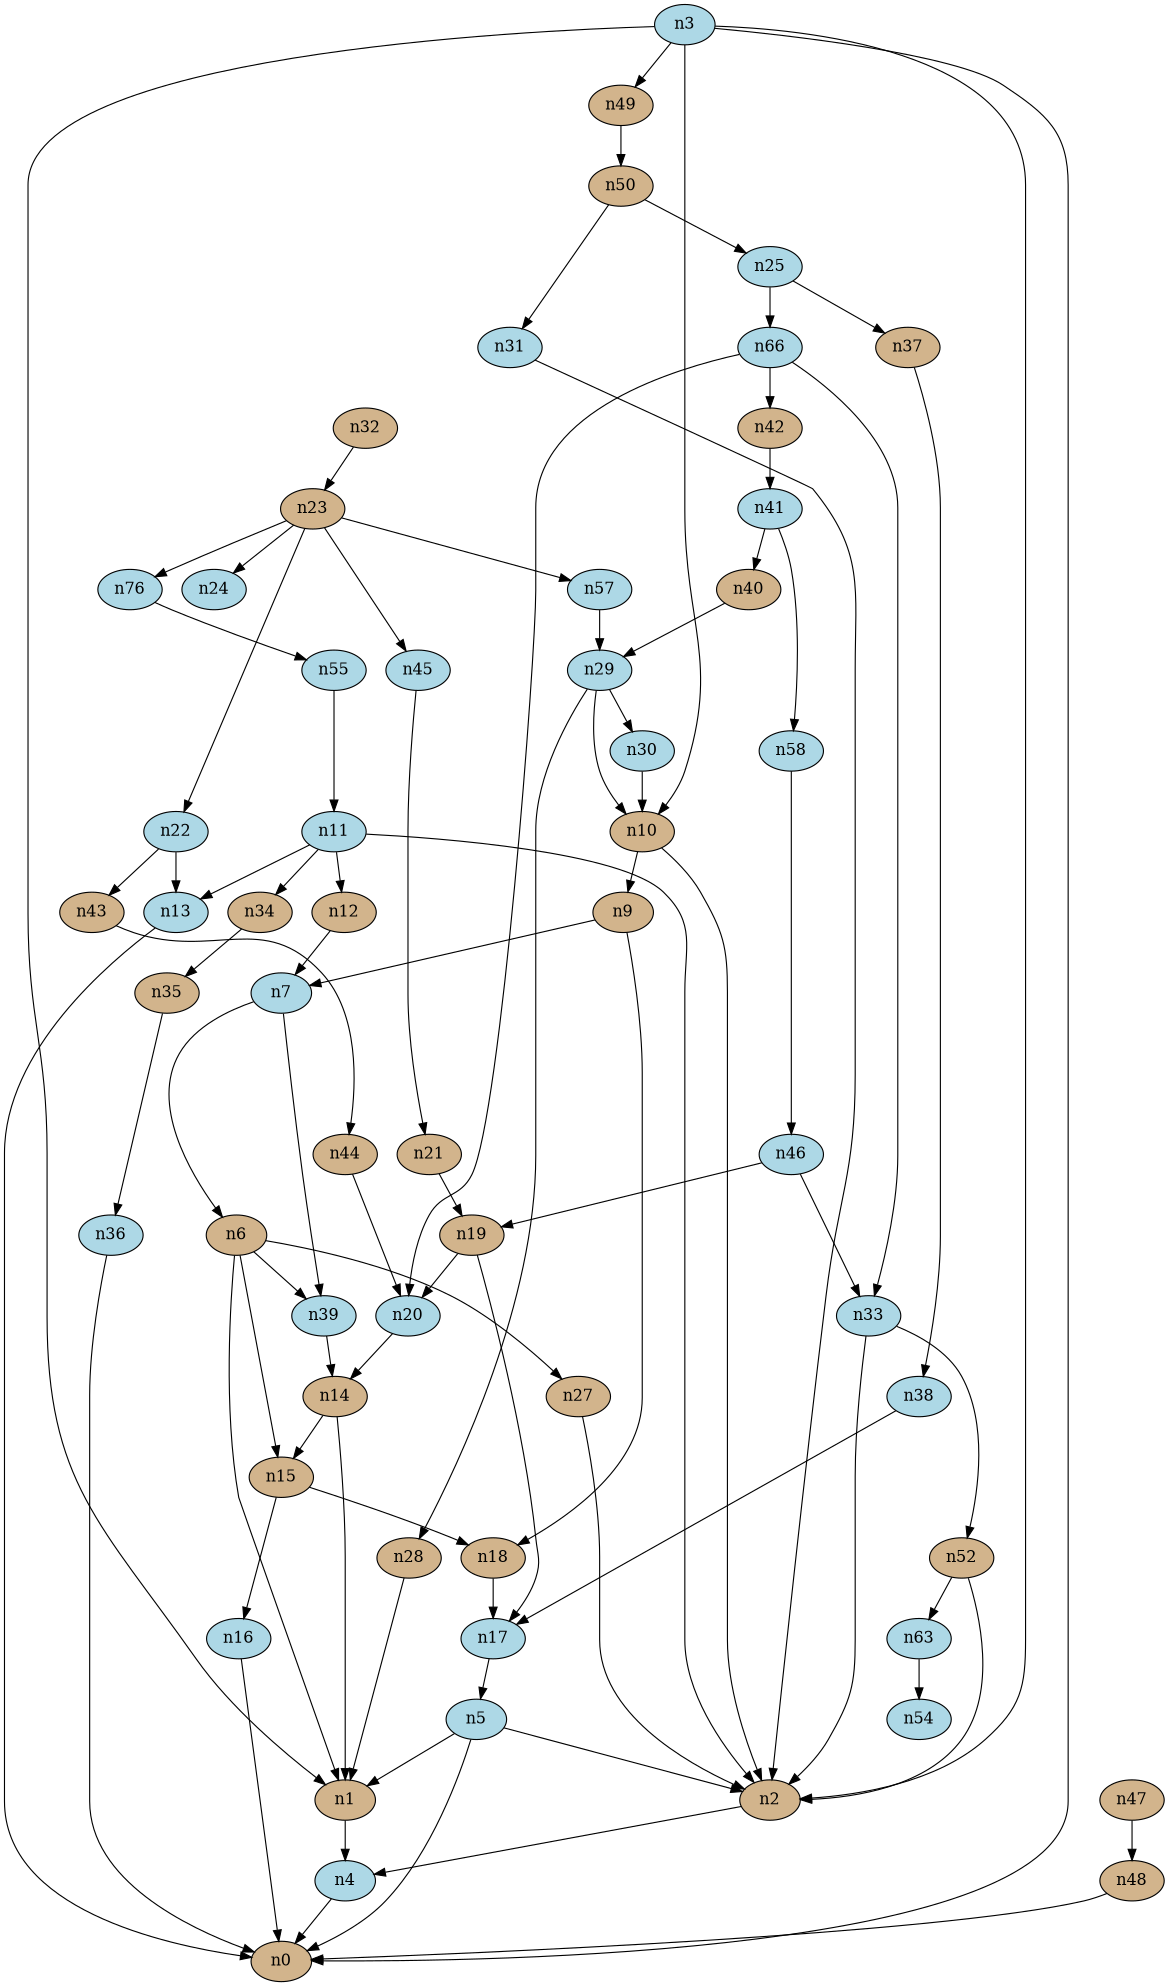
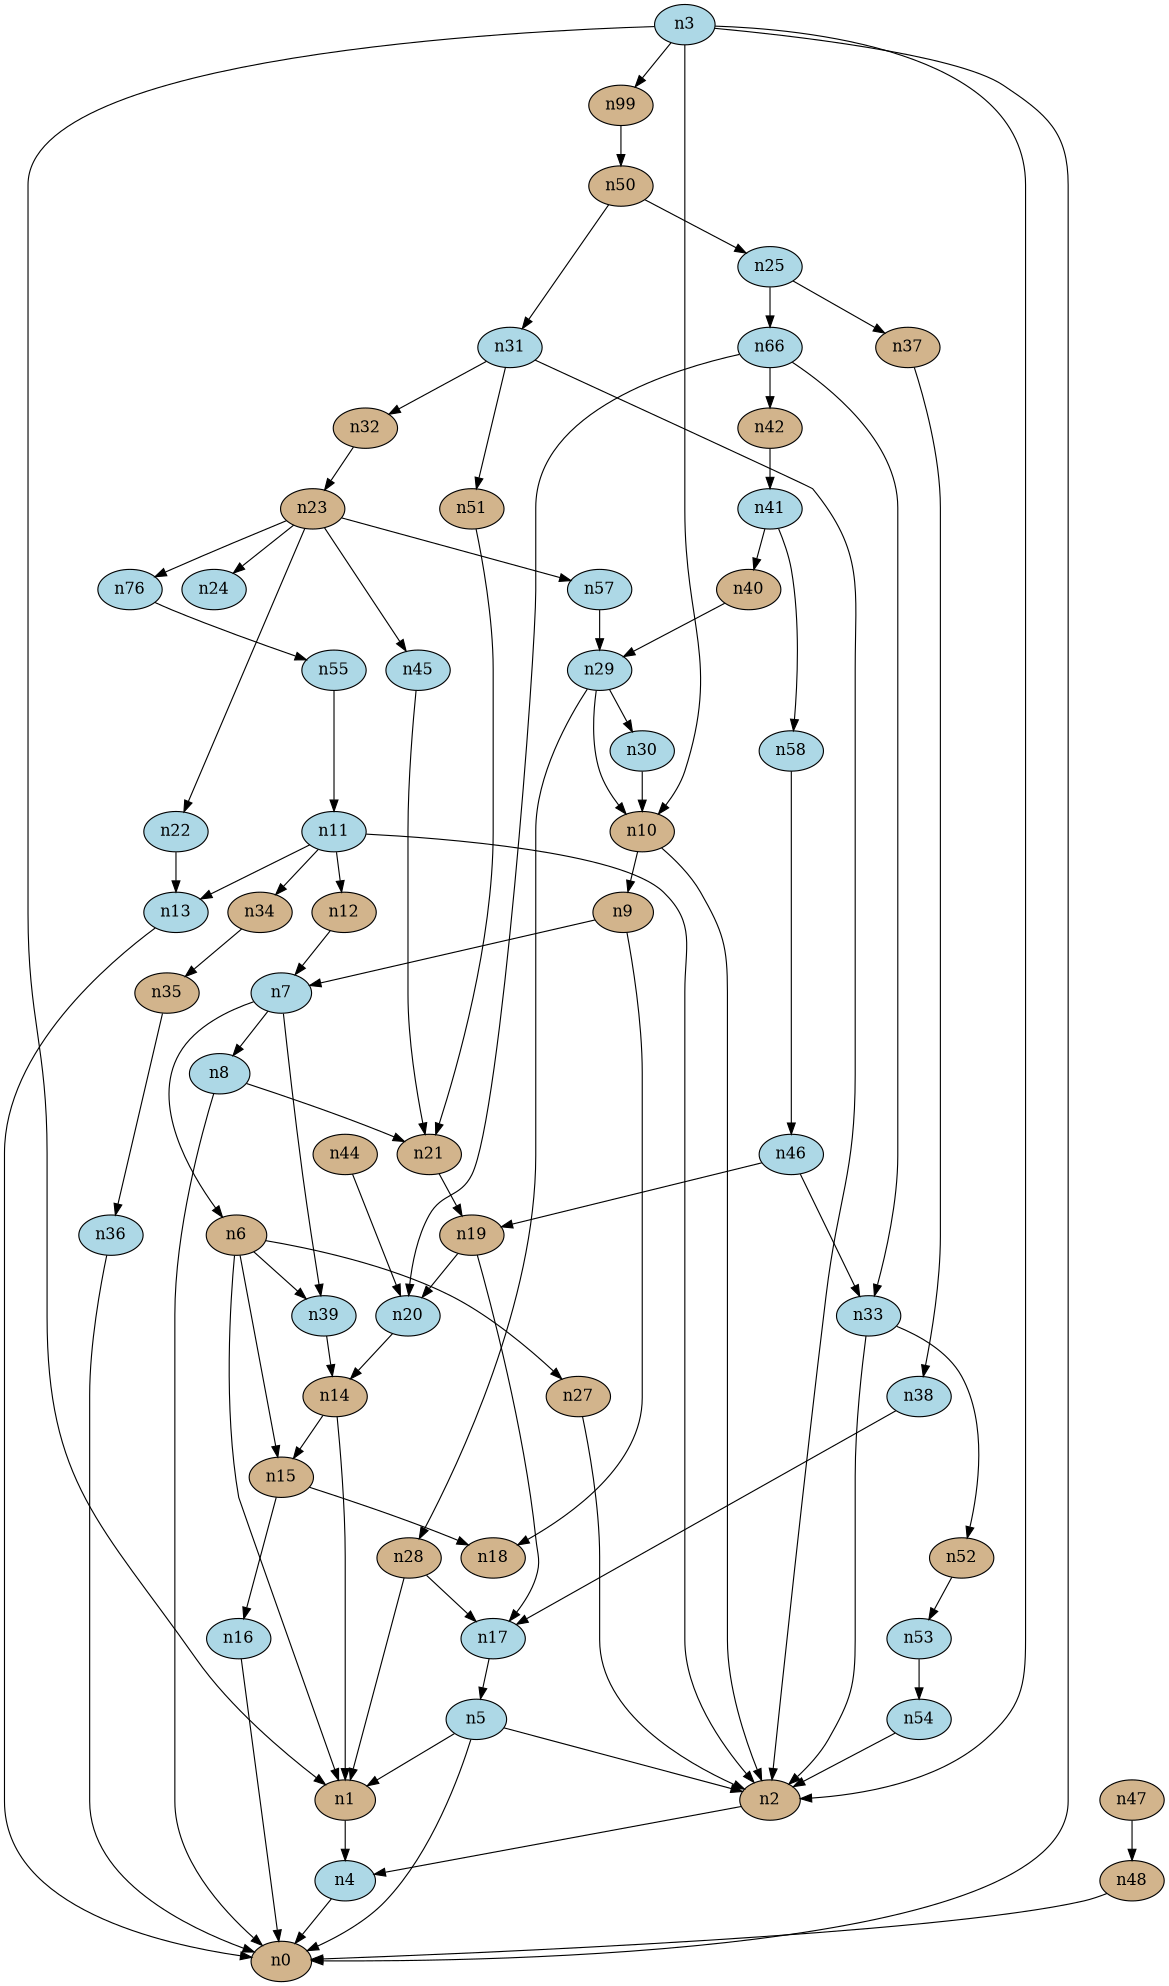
node "n49": label "n49" -> "n99"
edge "n31" -> "n32": added
node "n51": added
node "n43": removed
node "n8": added
edge "n18" -> "n17": now "n28" -> "n17"
node "n63": label "n63" -> "n53"
edge "n52" -> "n2": now "n54" -> "n2"
